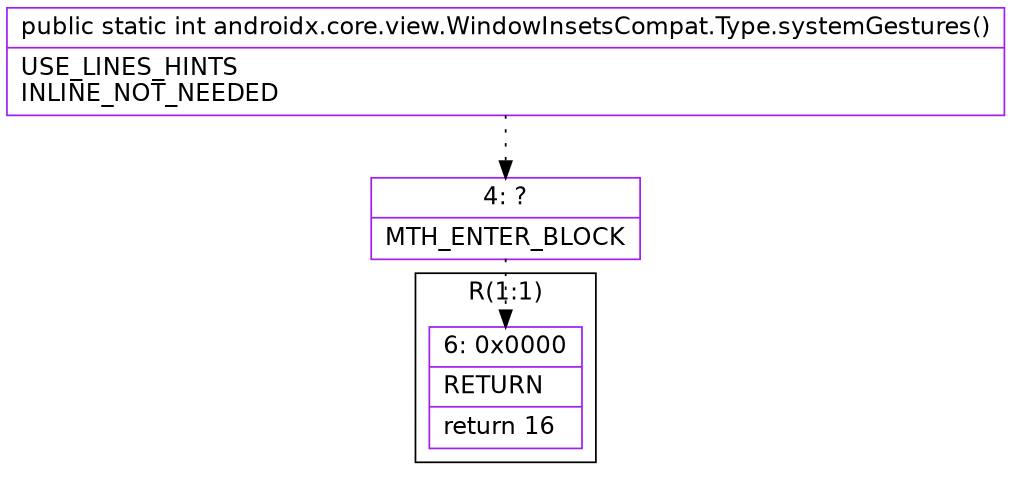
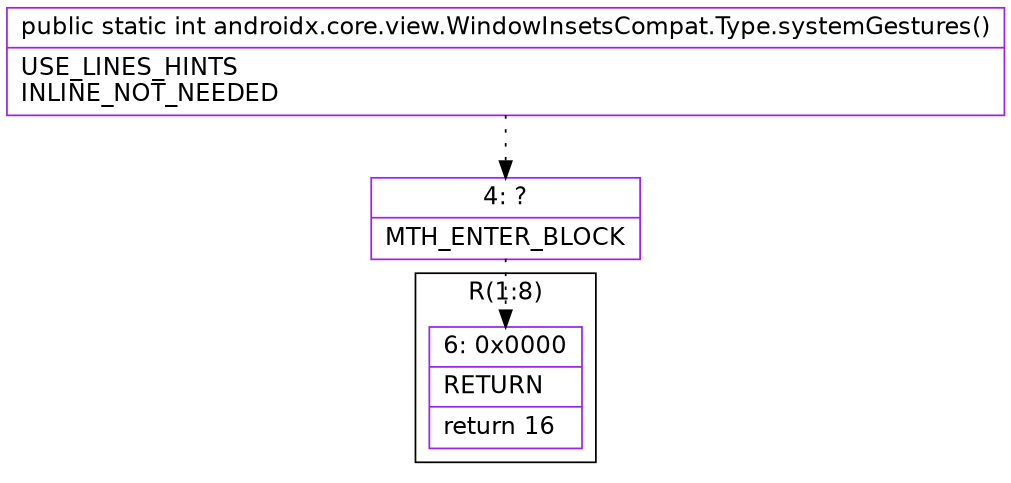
cluster "R(1:1)": label "R(1:1)" -> "R(1:8)"
